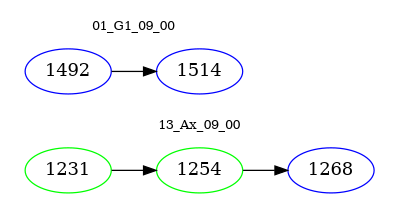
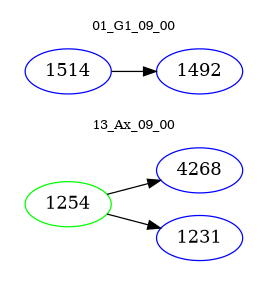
edge "1492" -> "1514": reversed
node "1231": color green -> blue
edge "1231" -> "1254": reversed
node "1268": label "1268" -> "4268"
